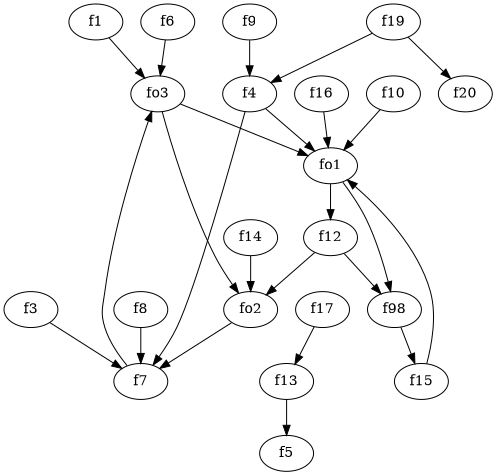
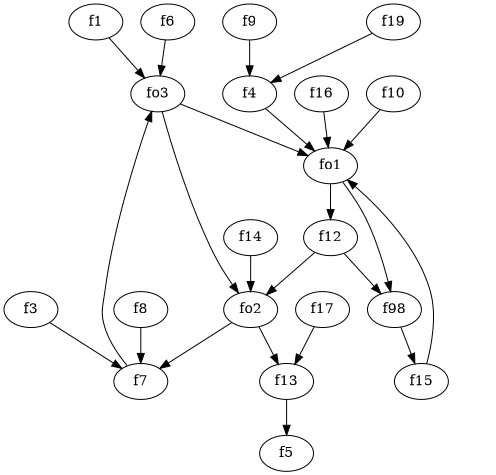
node "f20": removed
edge "f4" -> "f7": removed
edge "fo2" -> "f13": added
